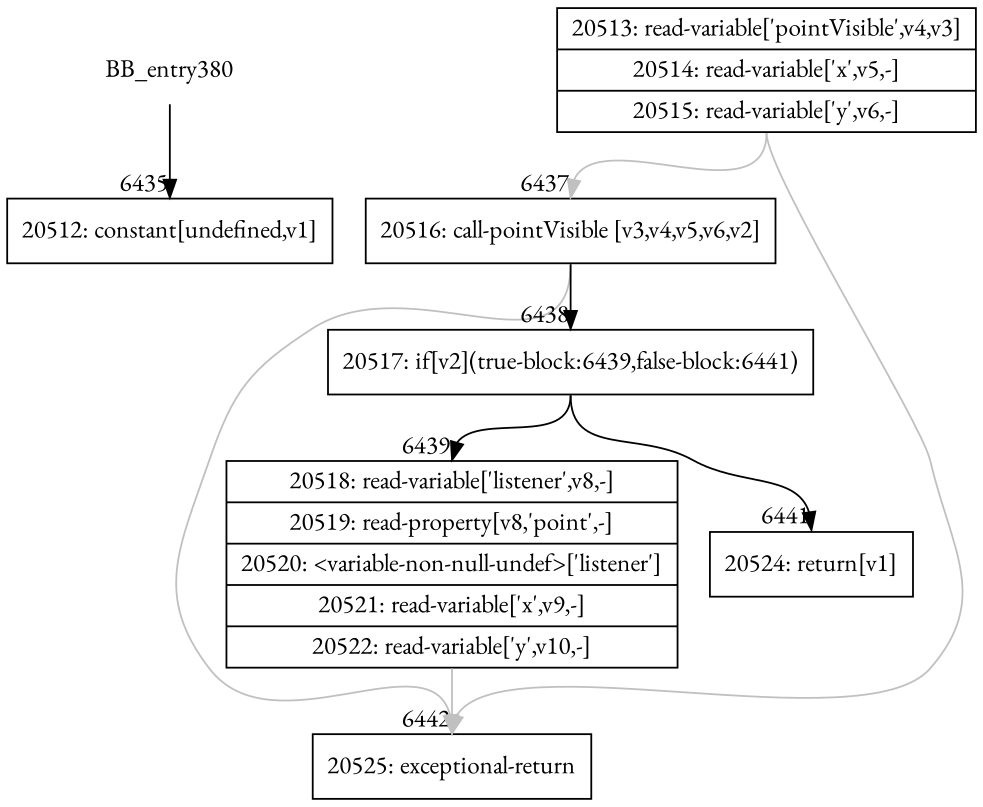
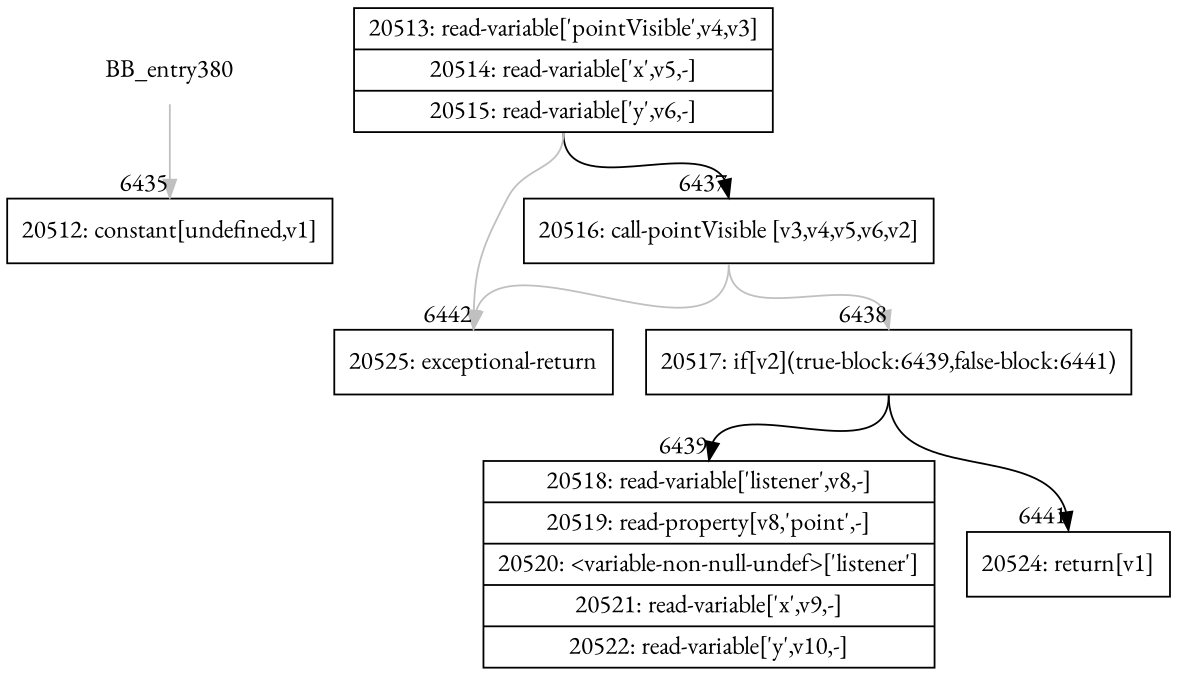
edge "BB_entry380" -> "20512: constant[undefined,v1]": color black -> gray
edge "20513: read-variable['pointVisible',v4,v3]" -> "20516: call-pointVisible [v3,v4,v5,v6,v2]": color gray -> black
edge "20516: call-pointVisible [v3,v4,v5,v6,v2]" -> "20517: if[v2](true-block:6439,false-block:6441)": color black -> gray
edge "20518: read-variable['listener',v8,-]" -> "20525: exceptional-return": removed
